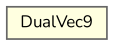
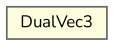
node "DualVec9": label "DualVec9" -> "DualVec3"
